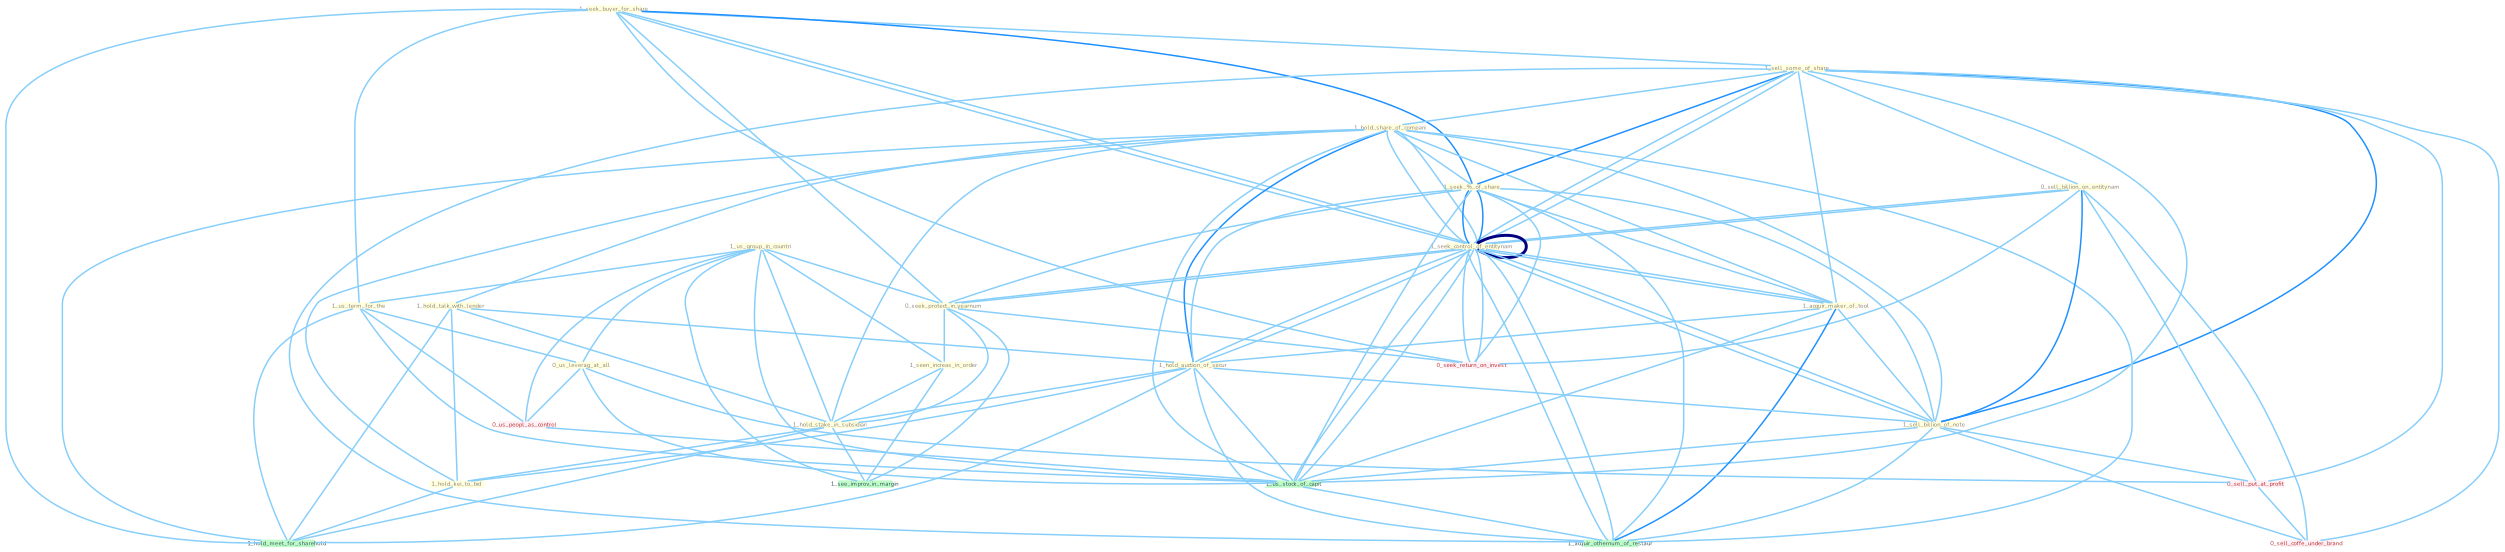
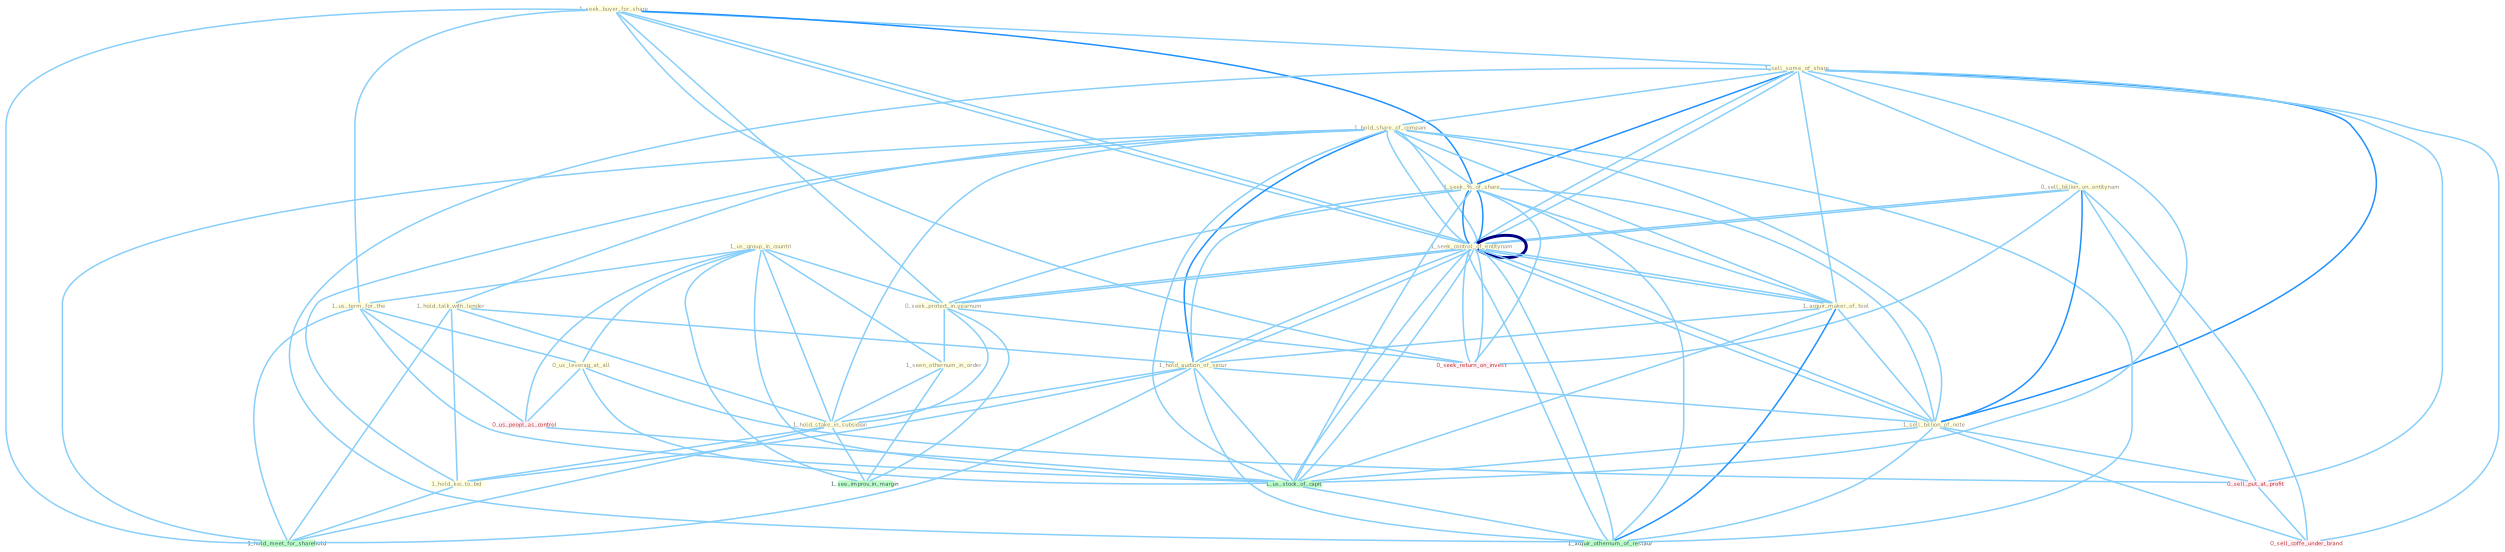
node "1_seen_increas_in_order": label "1_seen_increas_in_order" -> "1_seen_othernum_in_order"
node "1_us_stock_of_capit": shape parallelogram -> folder
